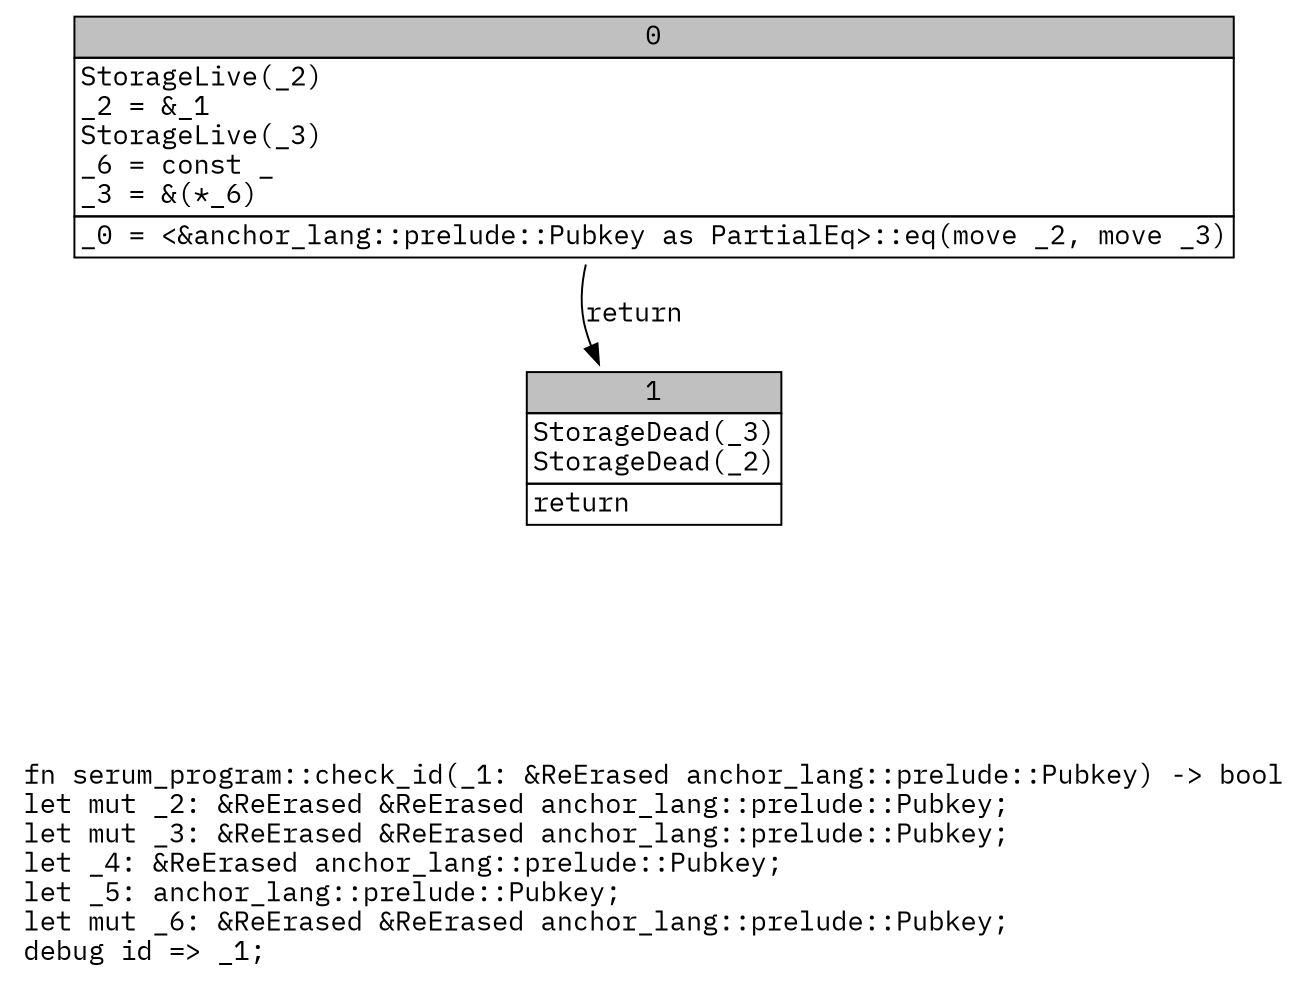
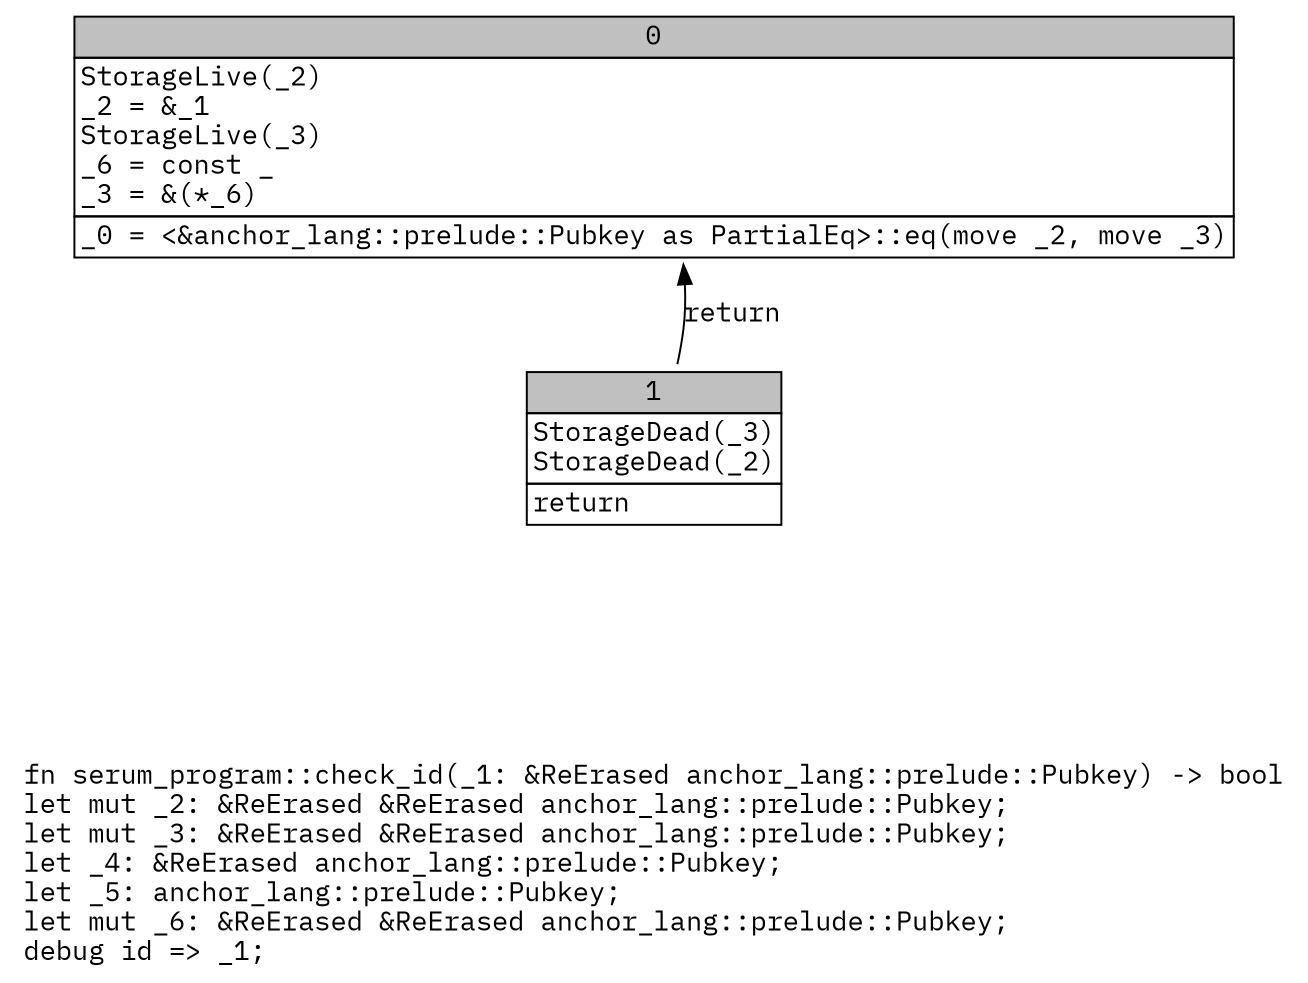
edge "0" -> "1": reversed
